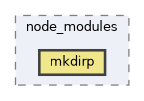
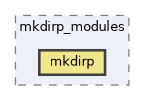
cluster "node_modules": label "node_modules" -> "mkdirp_modules"
